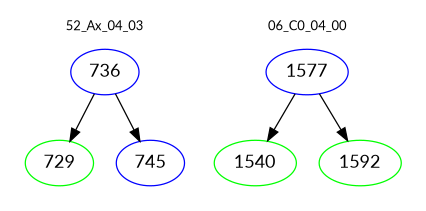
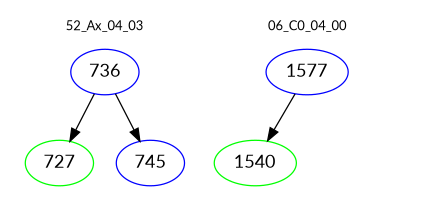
node "729": label "729" -> "727"
node "1592": removed
